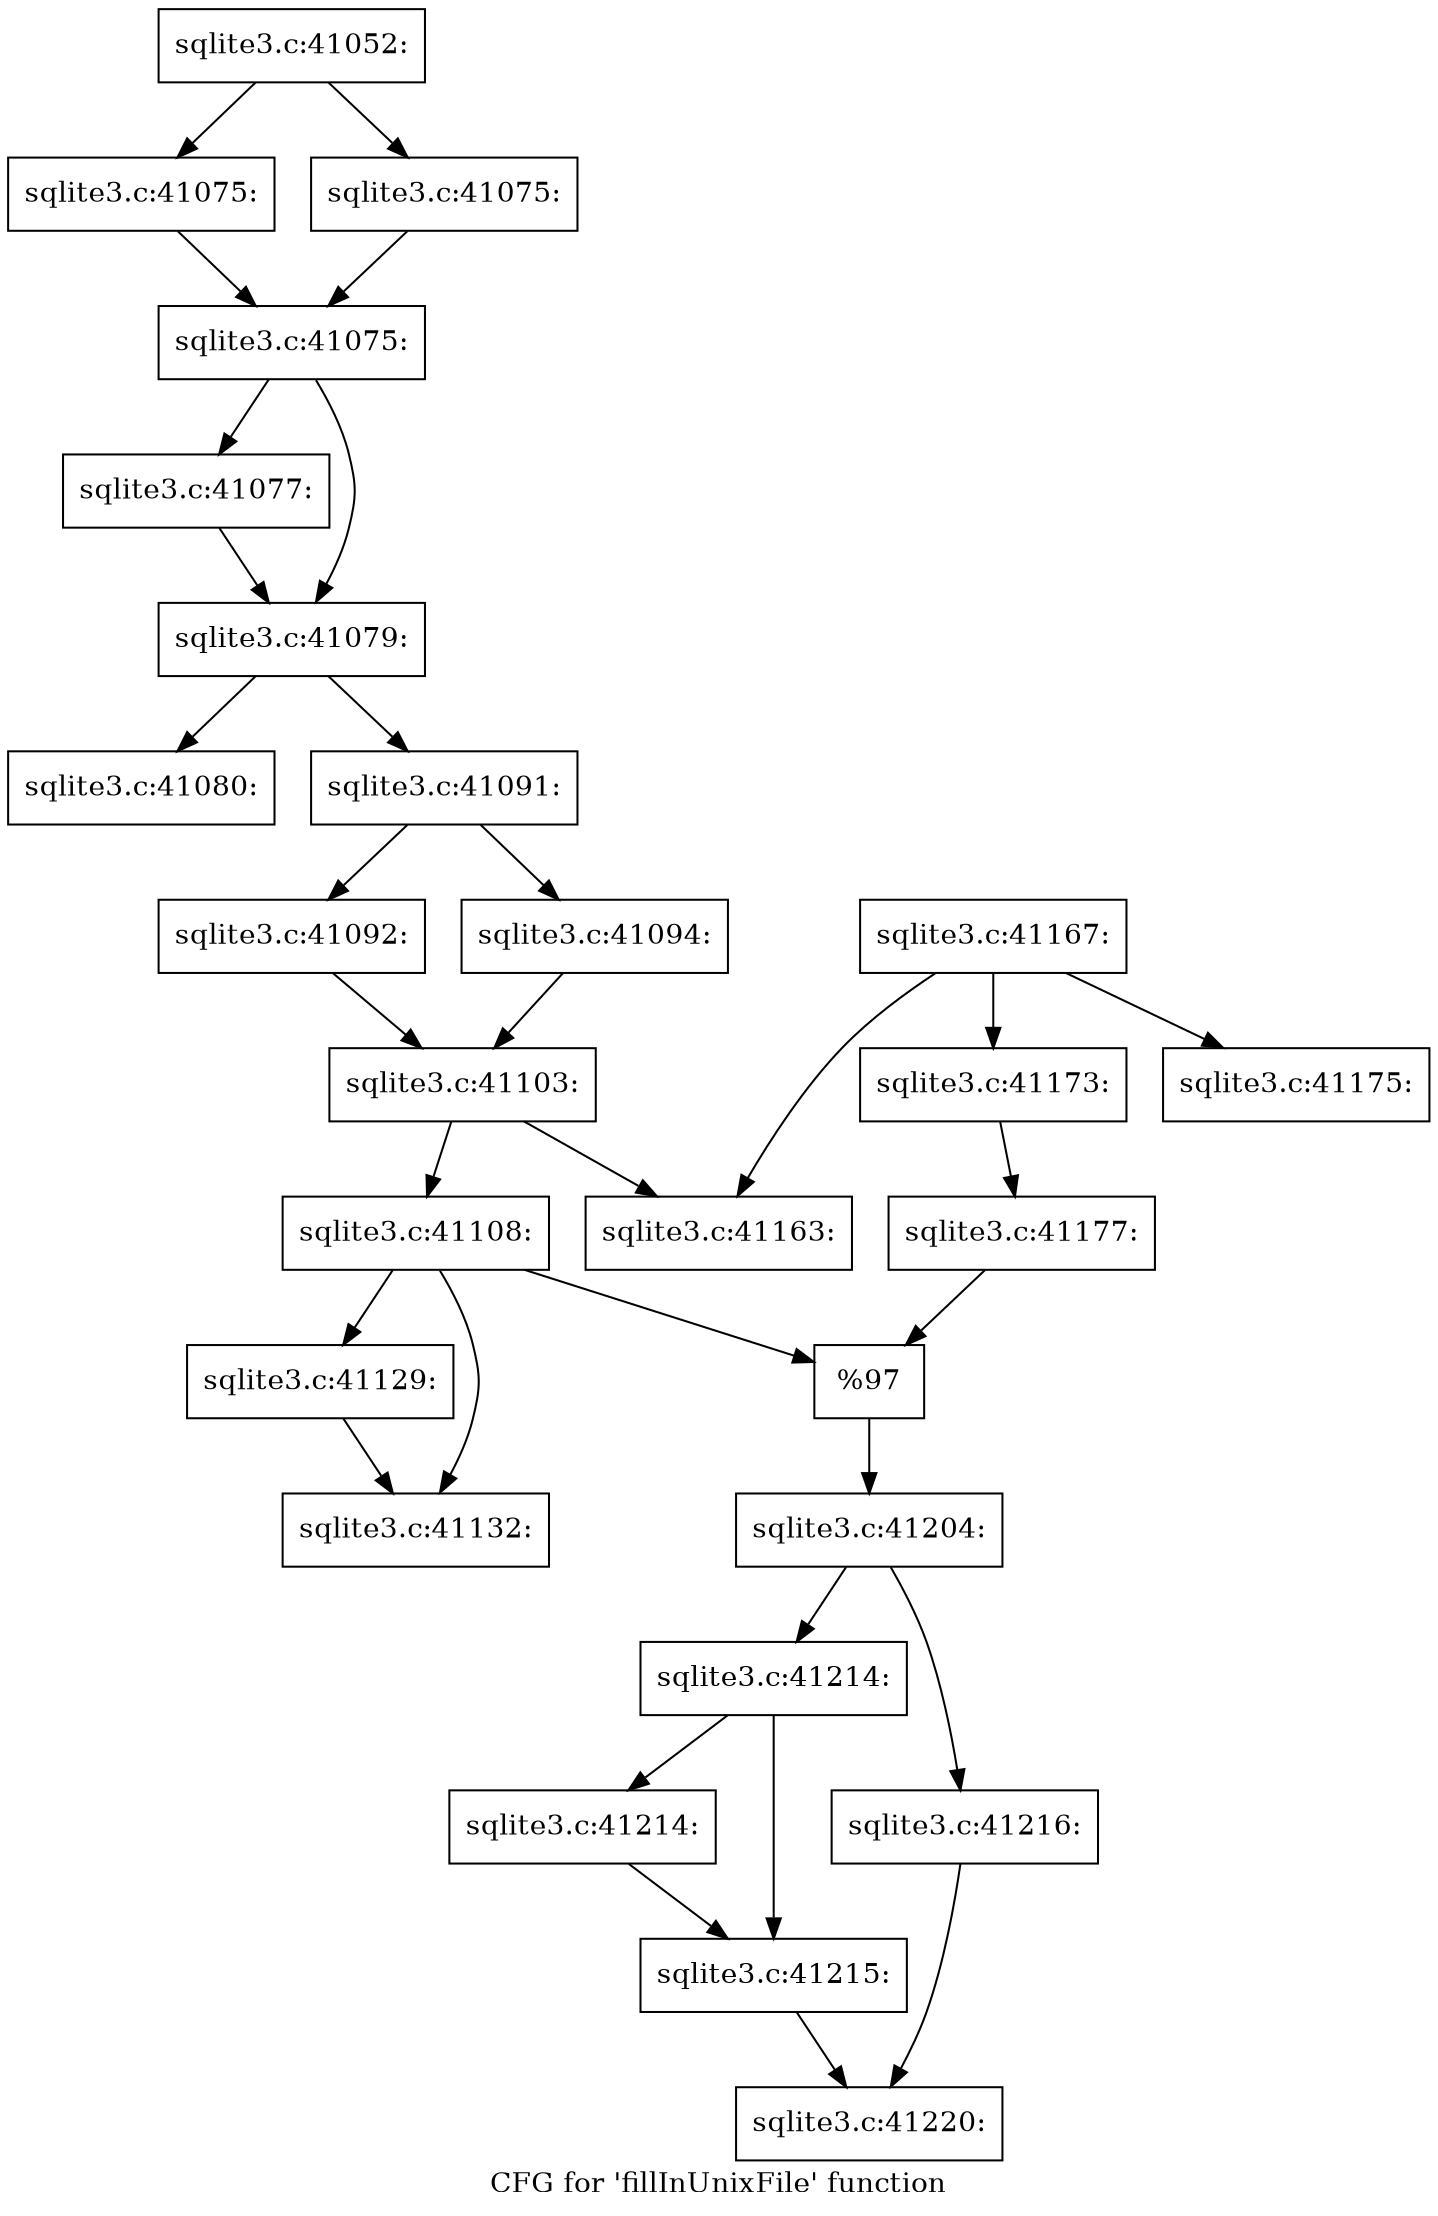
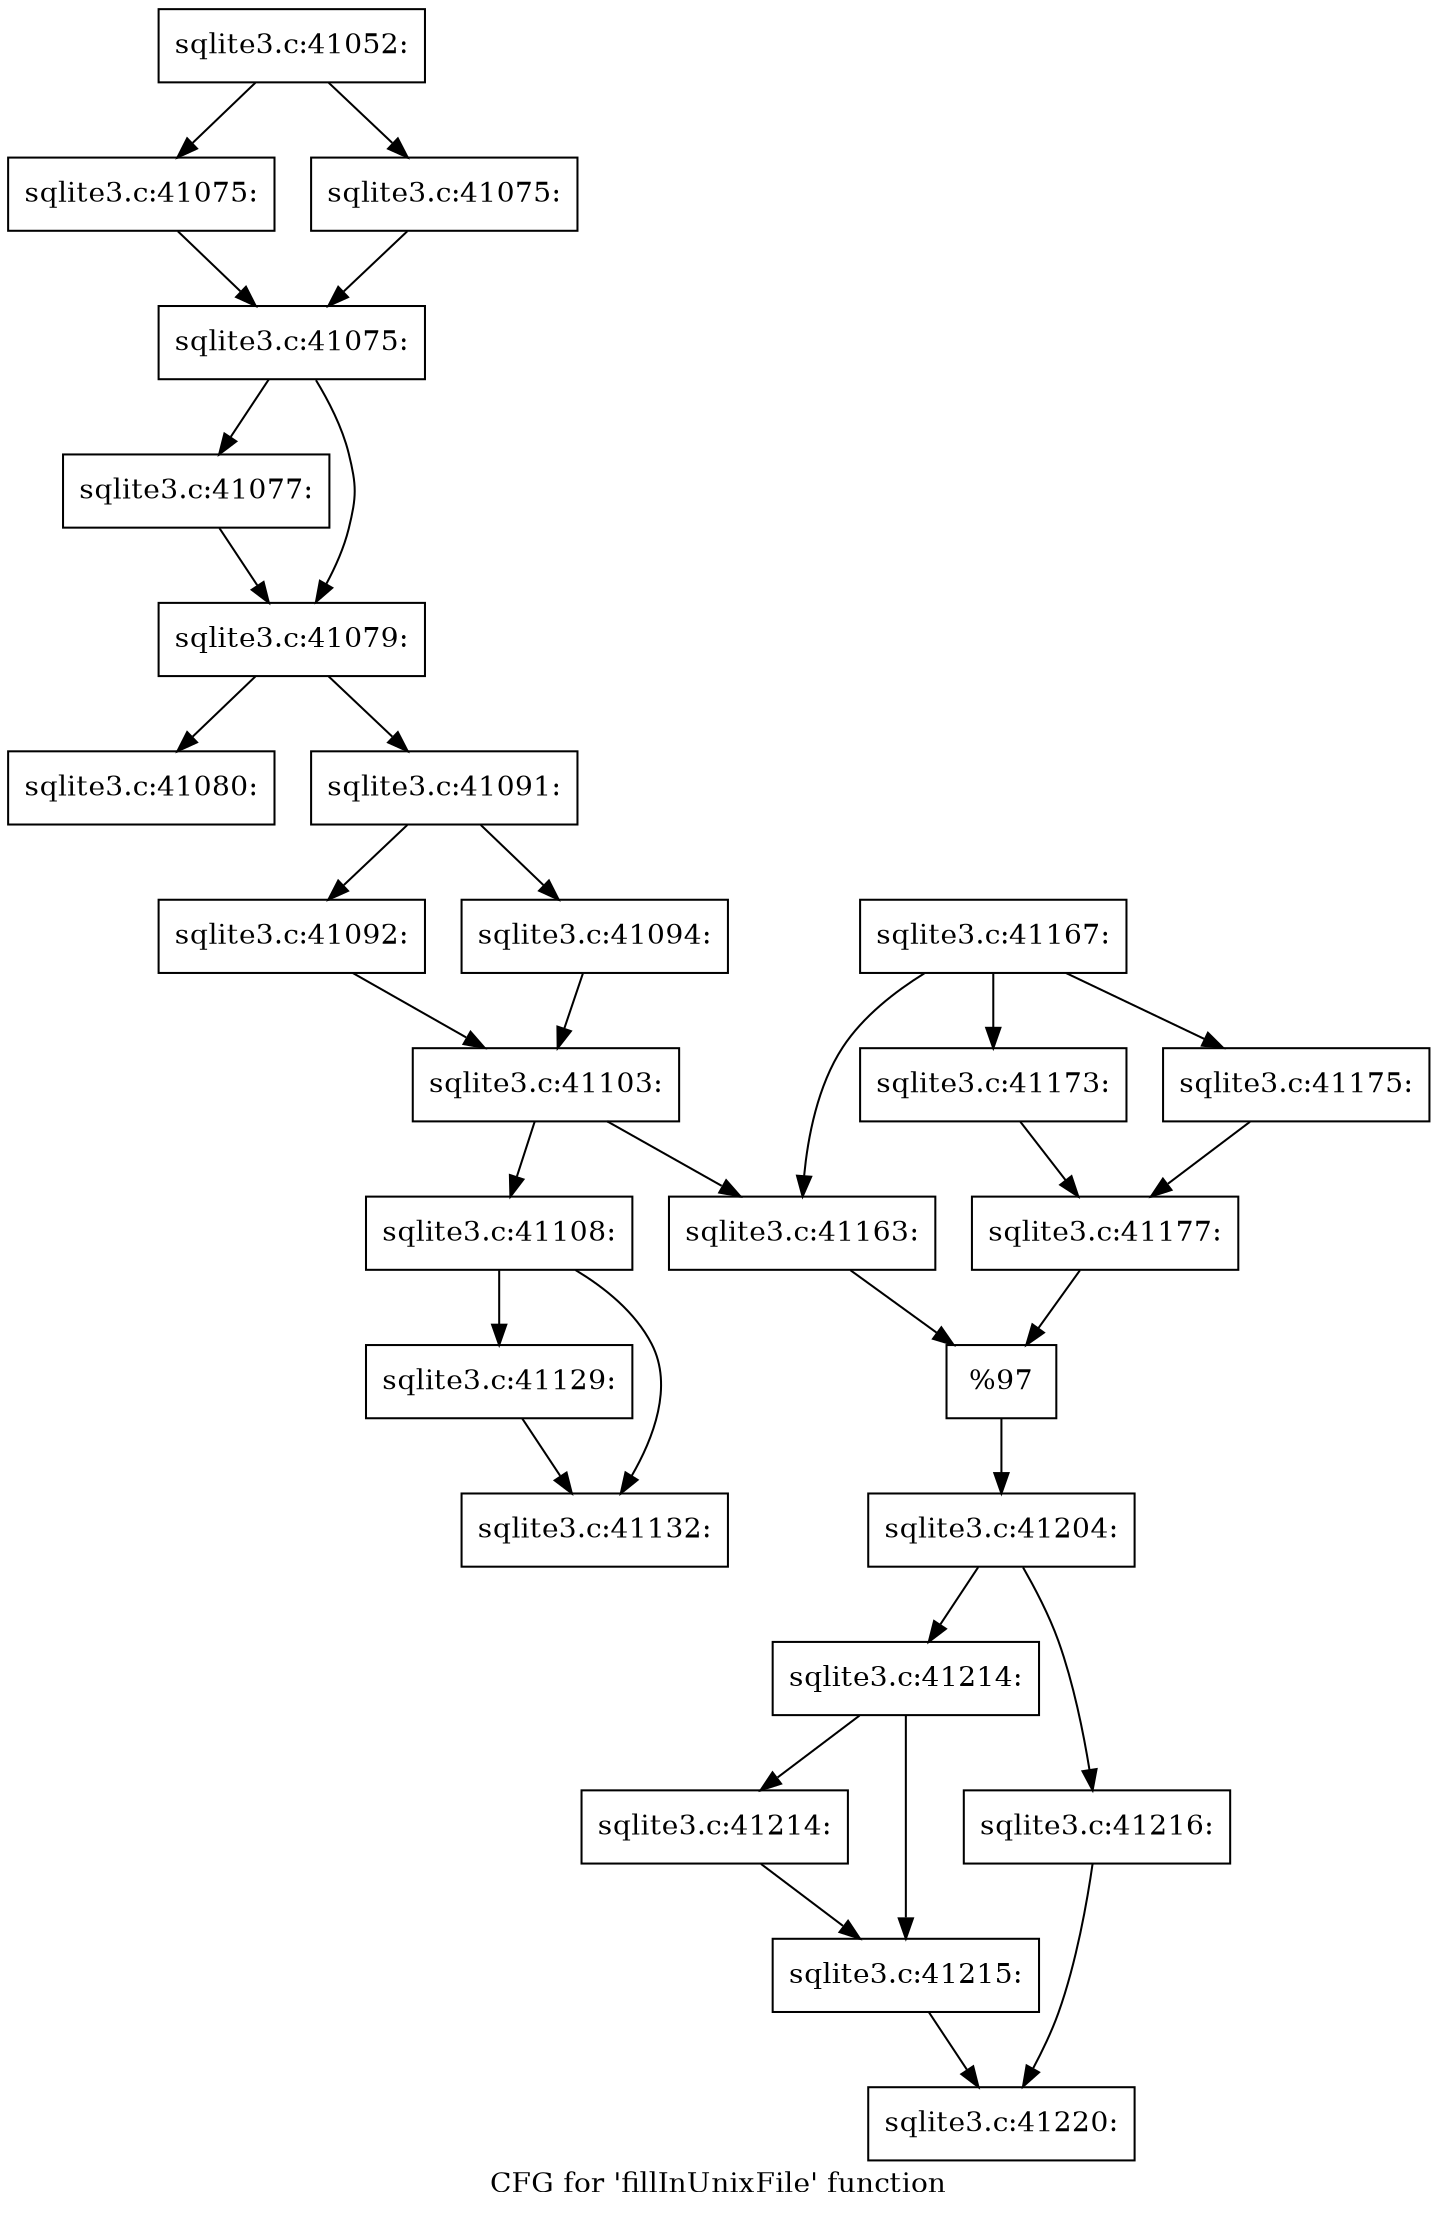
edge "sqlite3.c:41175:" -> "sqlite3.c:41177:": added
edge "sqlite3.c:41108:" -> "%97": now "sqlite3.c:41163:" -> "%97"
